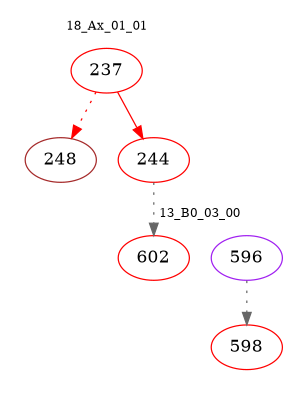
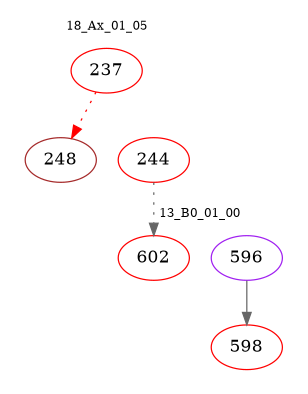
cluster "18_Ax_01_01": label "18_Ax_01_01" -> "18_Ax_01_05"
edge "237" -> "244": removed
cluster "13_B0_03_00": label "13_B0_03_00" -> "13_B0_01_00"
edge "596" -> "598": style dotted -> solid
